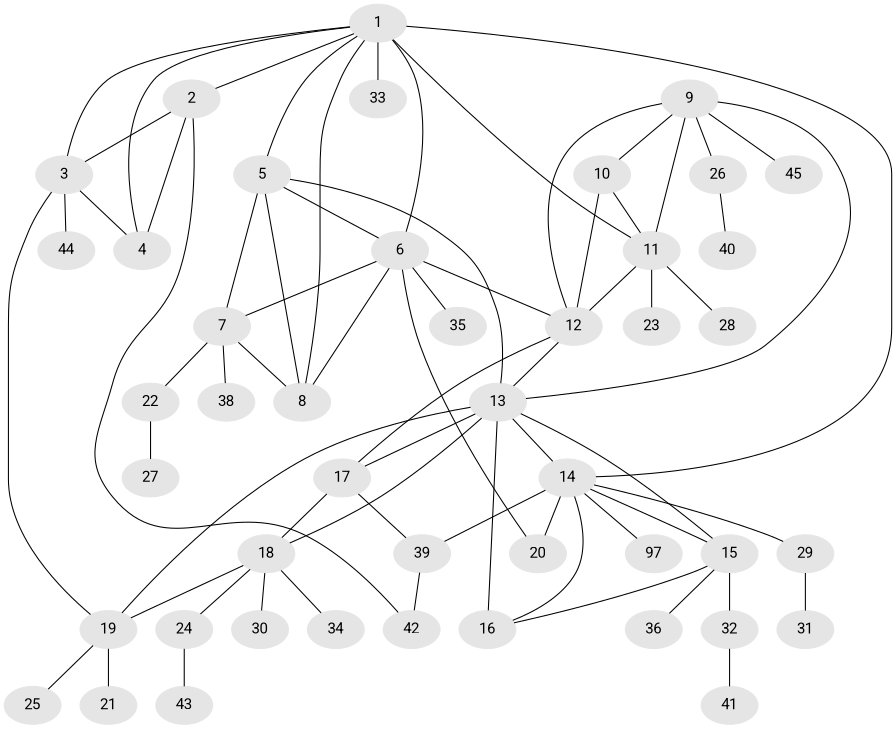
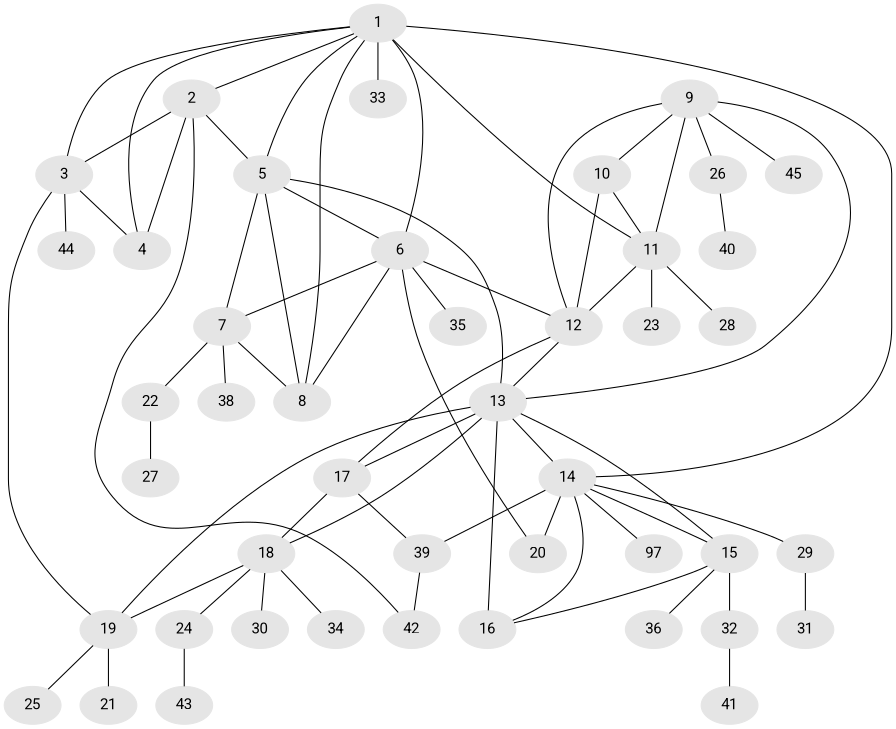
edge "2" -- "5": added
